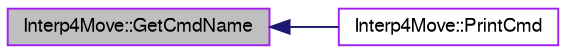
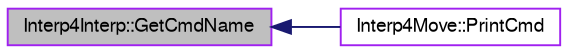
node "Interp4Move::GetCmdName": label "Interp4Move::GetCmdName" -> "Interp4Interp::GetCmdName"
